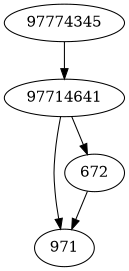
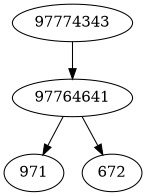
node "97774345": label "97774345" -> "97774343"
node "97714641": label "97714641" -> "97764641"
edge "672" -> "971": removed
